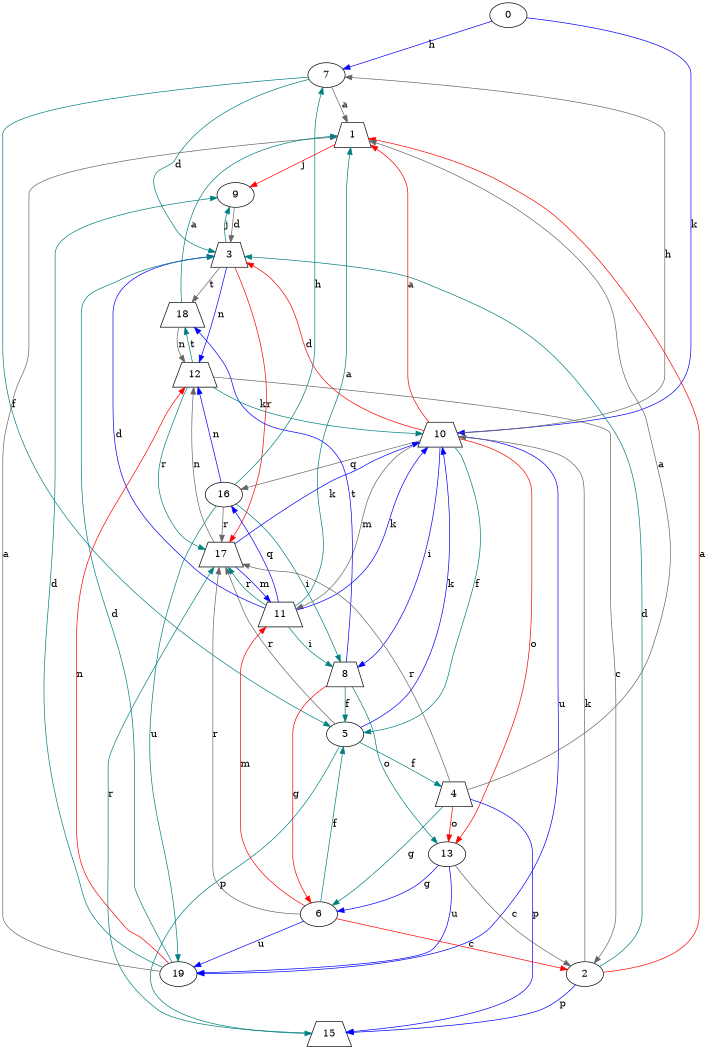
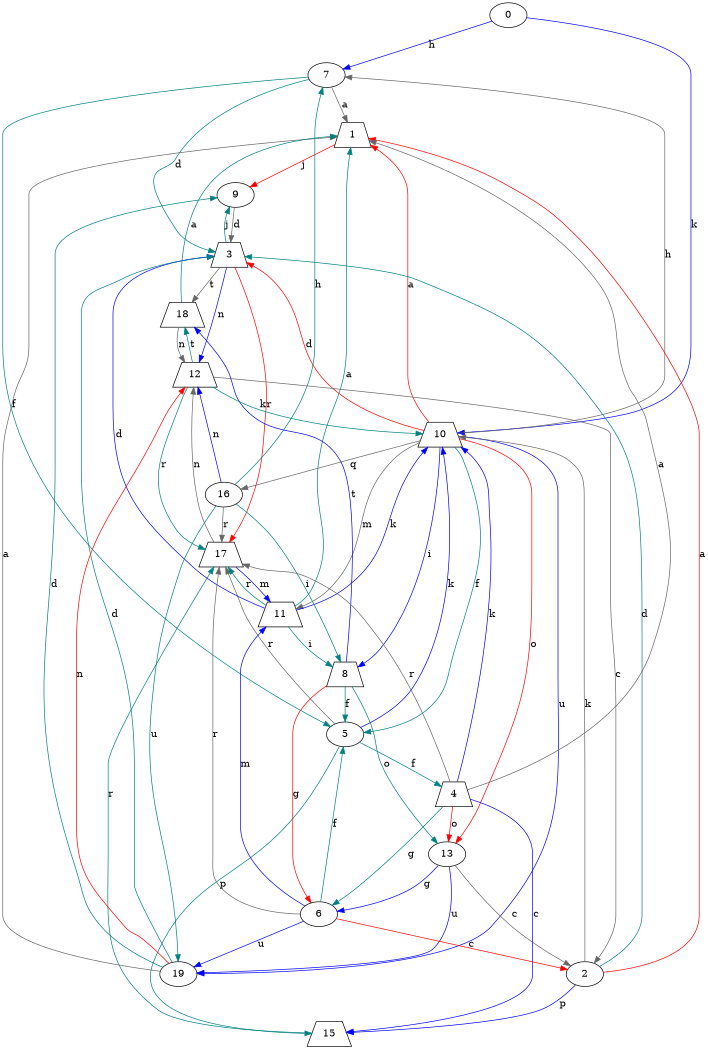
edge "17" -> "10": now "4" -> "10"
edge "11" -> "16": removed, label "q"
edge "6" -> "11": color red -> blue
edge "4" -> "15": label "p" -> "c"
